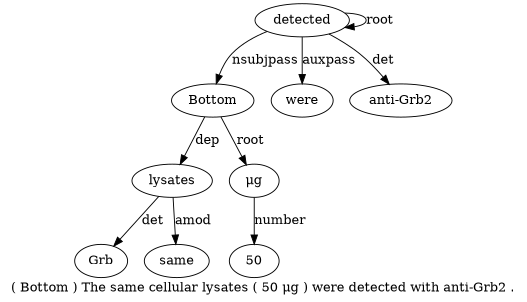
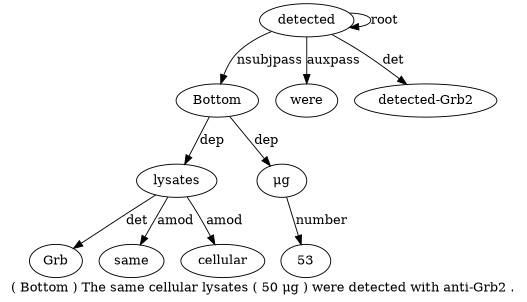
node "anti-Grb2": label "anti-Grb2" -> "detected-Grb2"
edge "Bottom" -> "μg": label "root" -> "dep"
node "cellular": added
node "50": label "50" -> "53"
